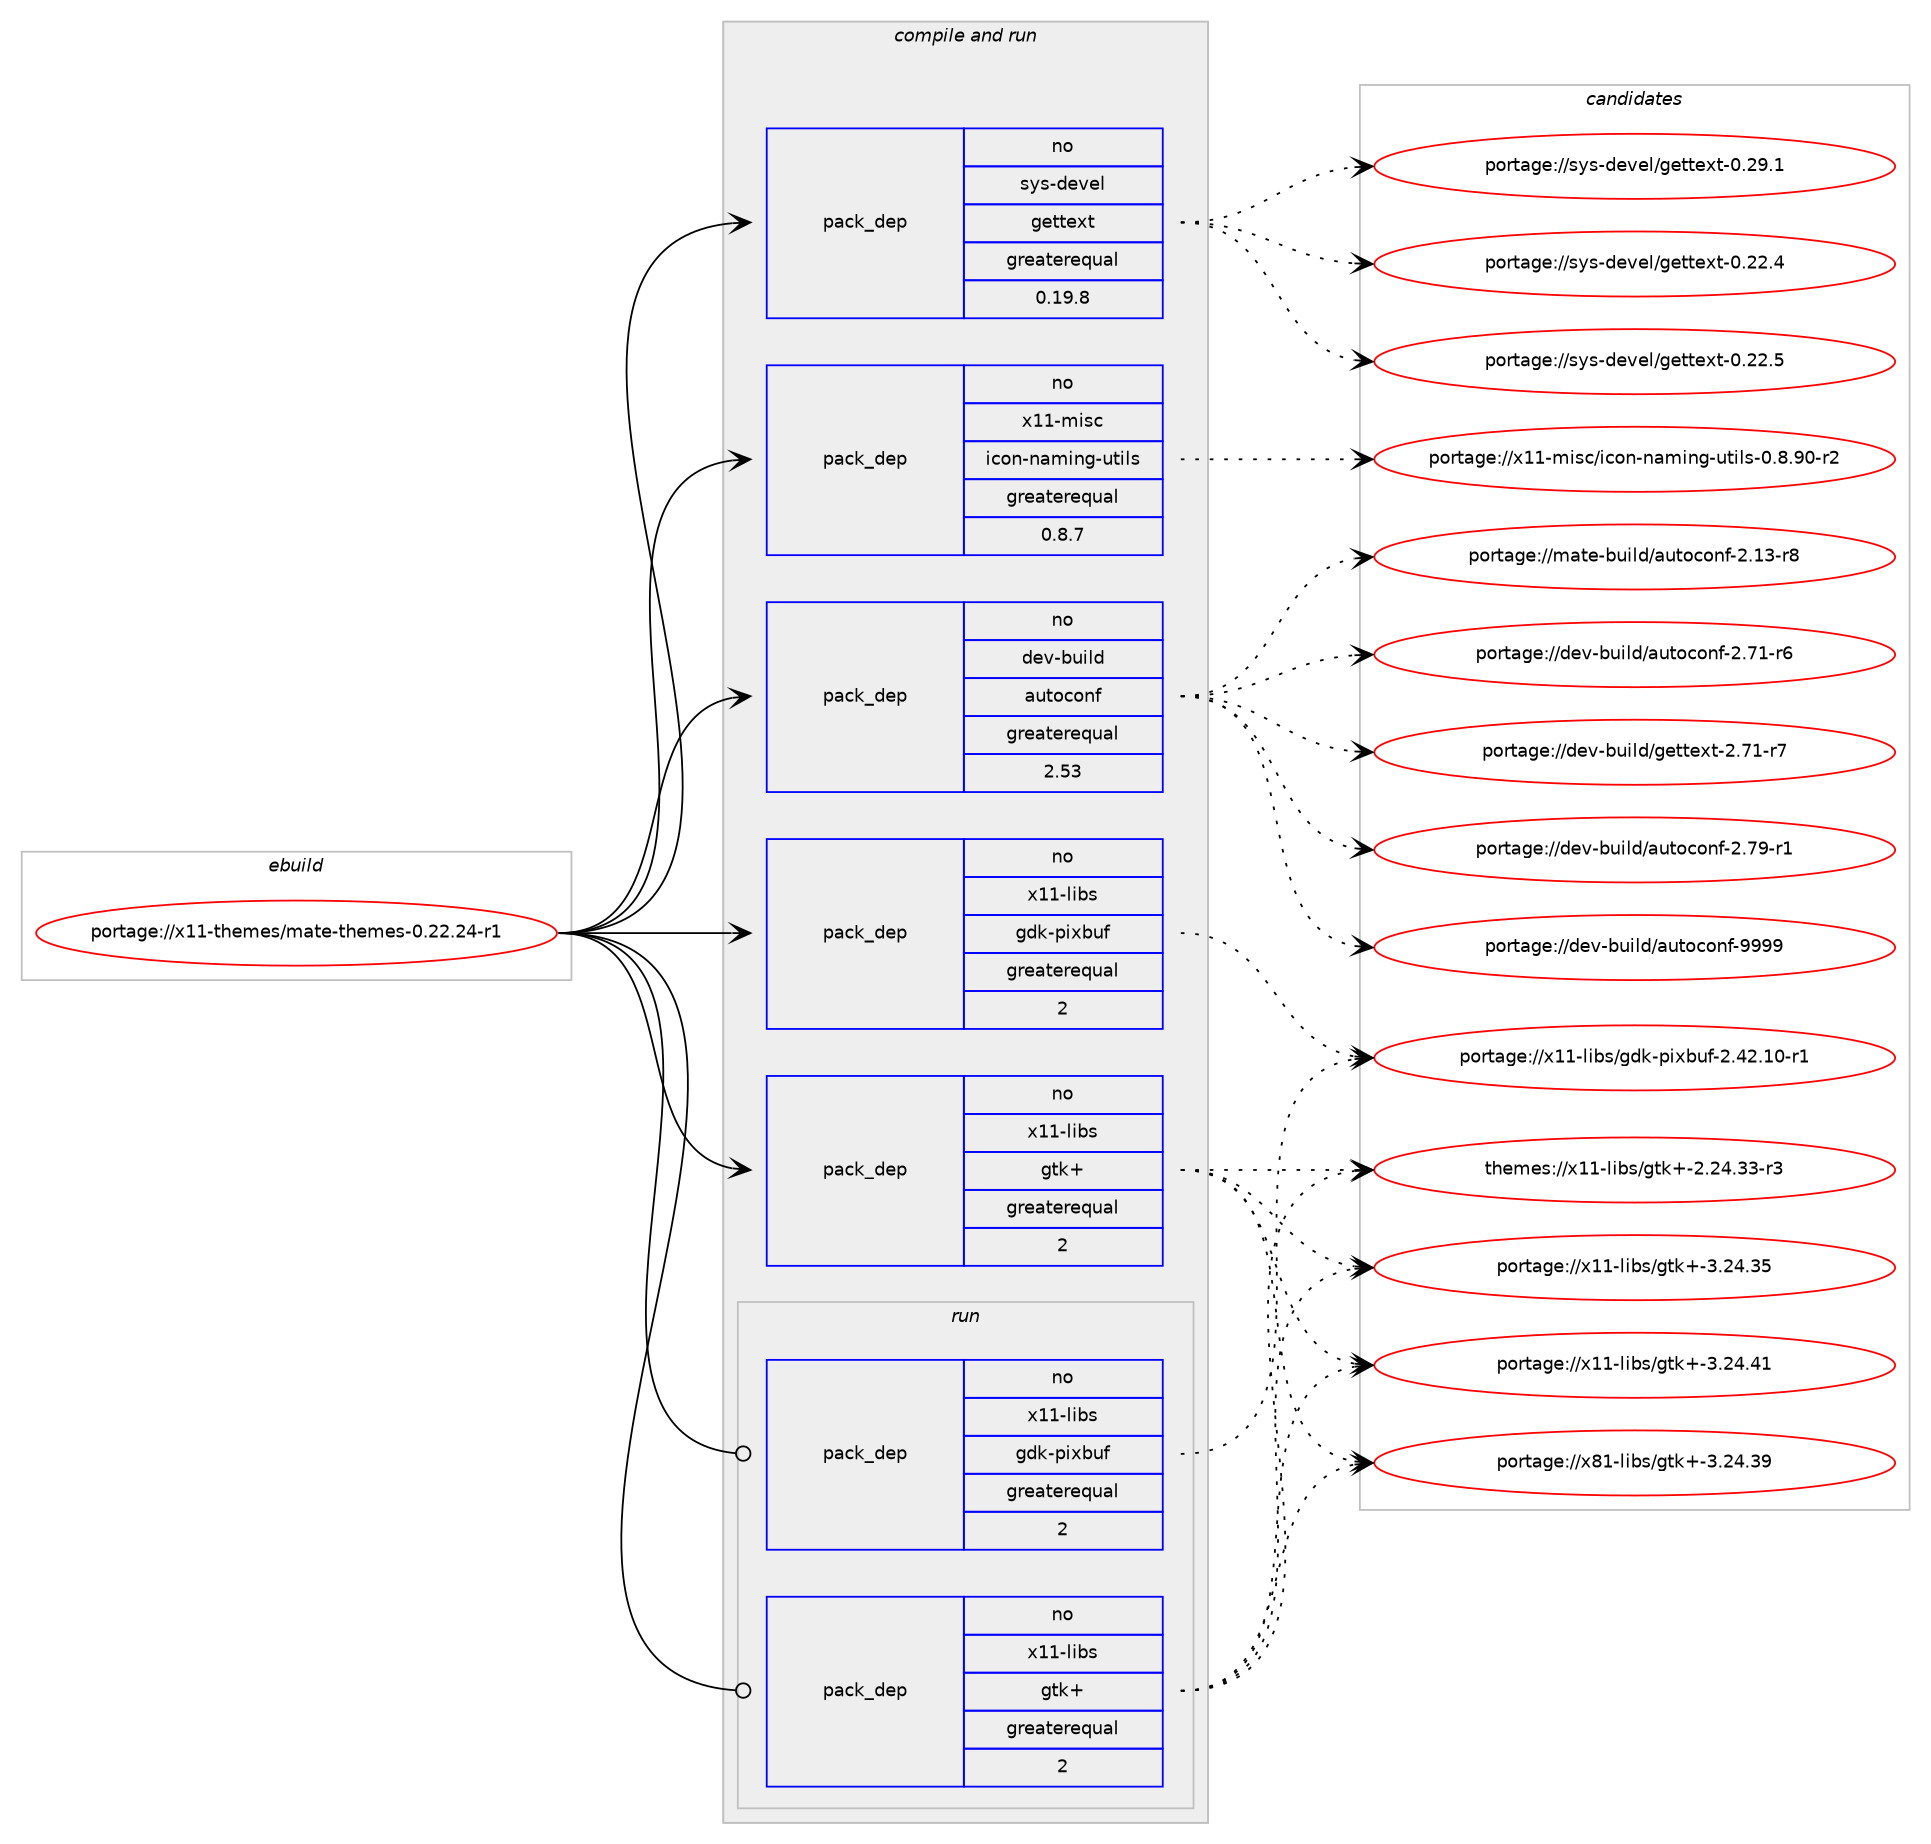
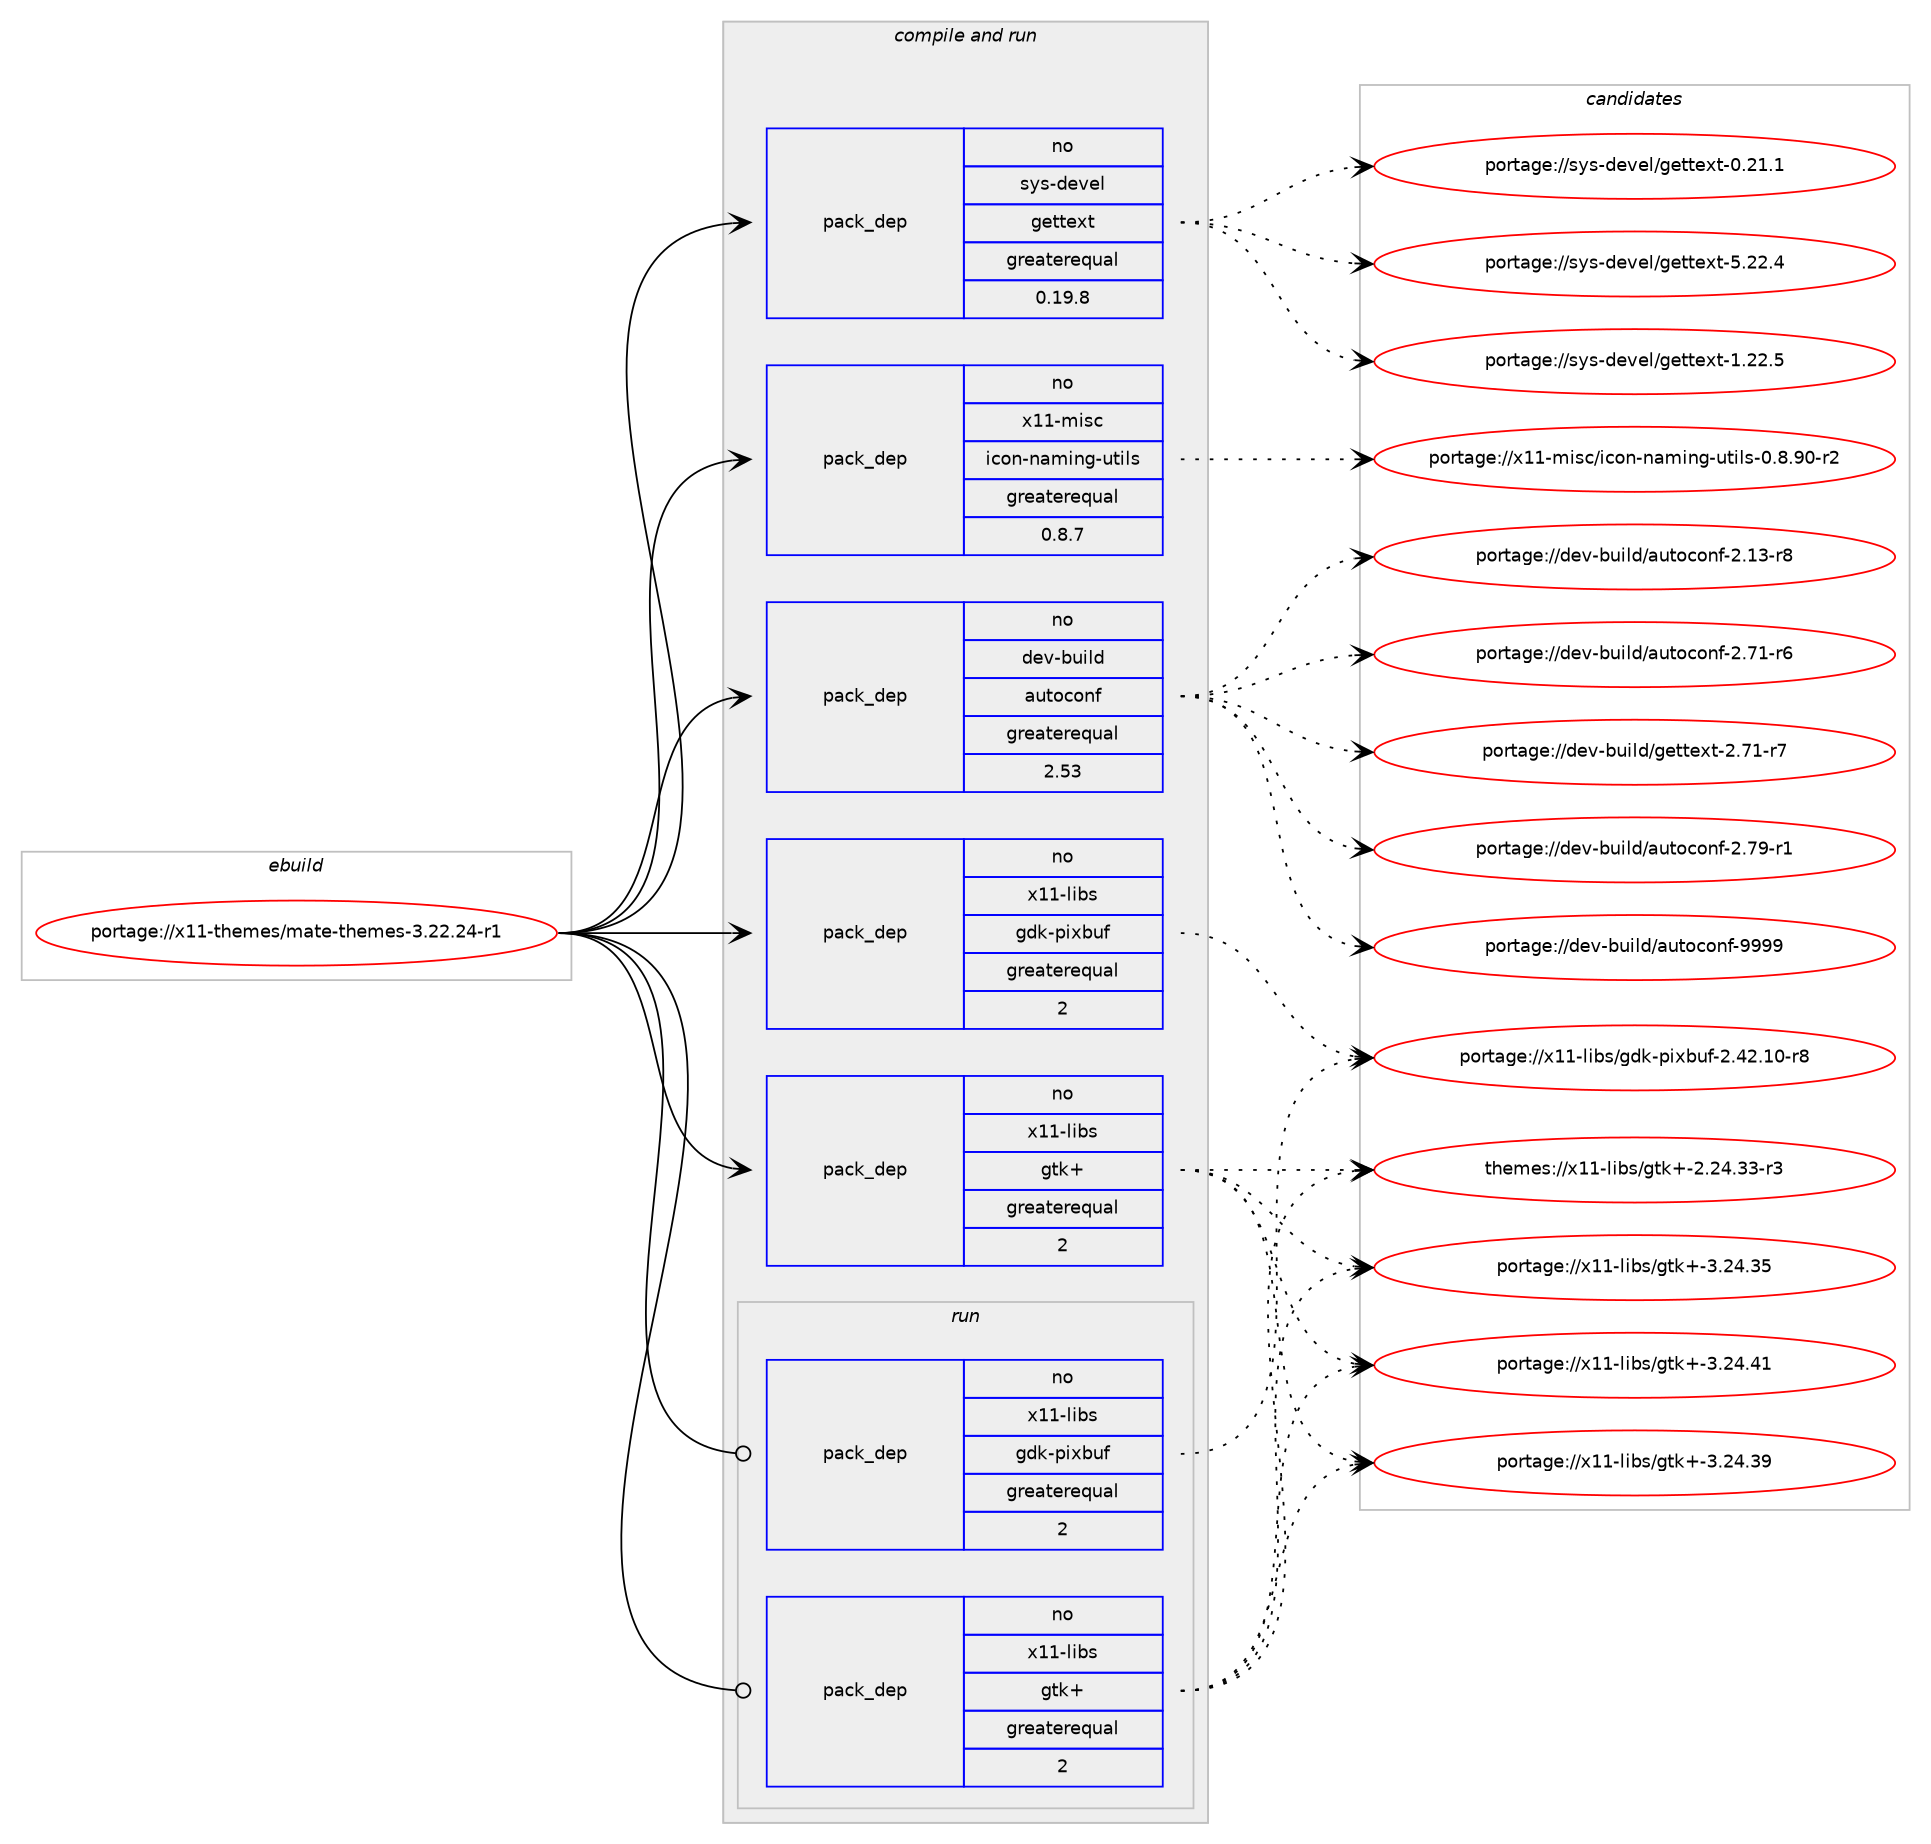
node "portage://sys-devel/gettext-0.29.1": label "portage://sys-devel/gettext-0.29.1" -> "portage://sys-devel/gettext-0.21.1"
node "portage://sys-devel/gettext-0.22.4": label "portage://sys-devel/gettext-0.22.4" -> "portage://sys-devel/gettext-5.22.4"
node "portage://sys-devel/gettext-0.22.5": label "portage://sys-devel/gettext-0.22.5" -> "portage://sys-devel/gettext-1.22.5"
node "portage://mate-build/autoconf-2.13-r8": label "portage://mate-build/autoconf-2.13-r8" -> "portage://dev-build/autoconf-2.13-r8"
node "portage://x11-themes/mate-themes-0.22.24-r1": label "portage://x11-themes/mate-themes-0.22.24-r1" -> "portage://x11-themes/mate-themes-3.22.24-r1"
node "portage://x11-libs/gdk-pixbuf-2.42.10-r1": label "portage://x11-libs/gdk-pixbuf-2.42.10-r1" -> "portage://x11-libs/gdk-pixbuf-2.42.10-r8"
node "portage://x81-libs/gtk+-3.24.39": label "portage://x81-libs/gtk+-3.24.39" -> "portage://x11-libs/gtk+-3.24.39"
